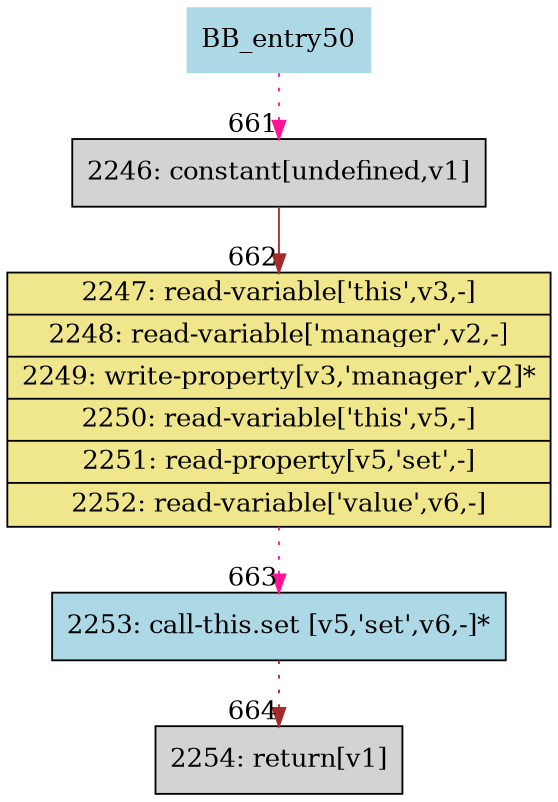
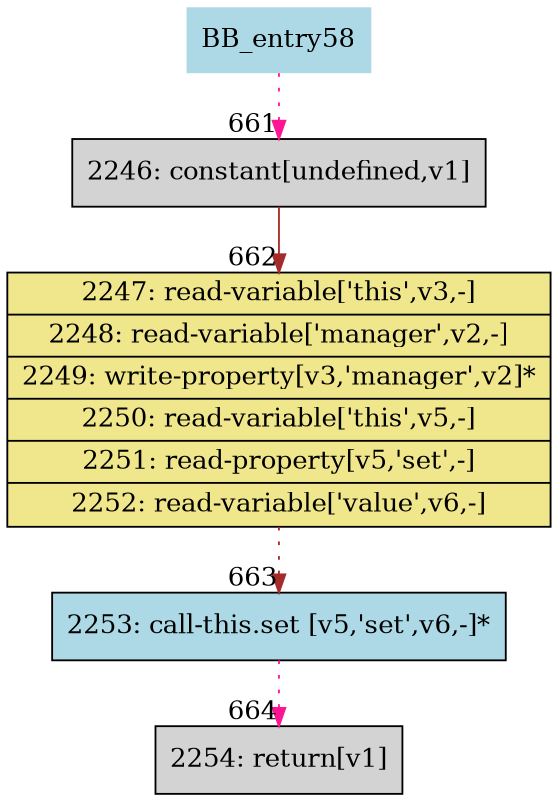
node "BB_entry50": label "BB_entry50" -> "BB_entry58"
edge "2247: read-variable['this',v3,-]" -> "2253: call-this.set [v5,'set',v6,-]*": color deeppink -> brown
edge "2253: call-this.set [v5,'set',v6,-]*" -> "2254: return[v1]": color brown -> deeppink
